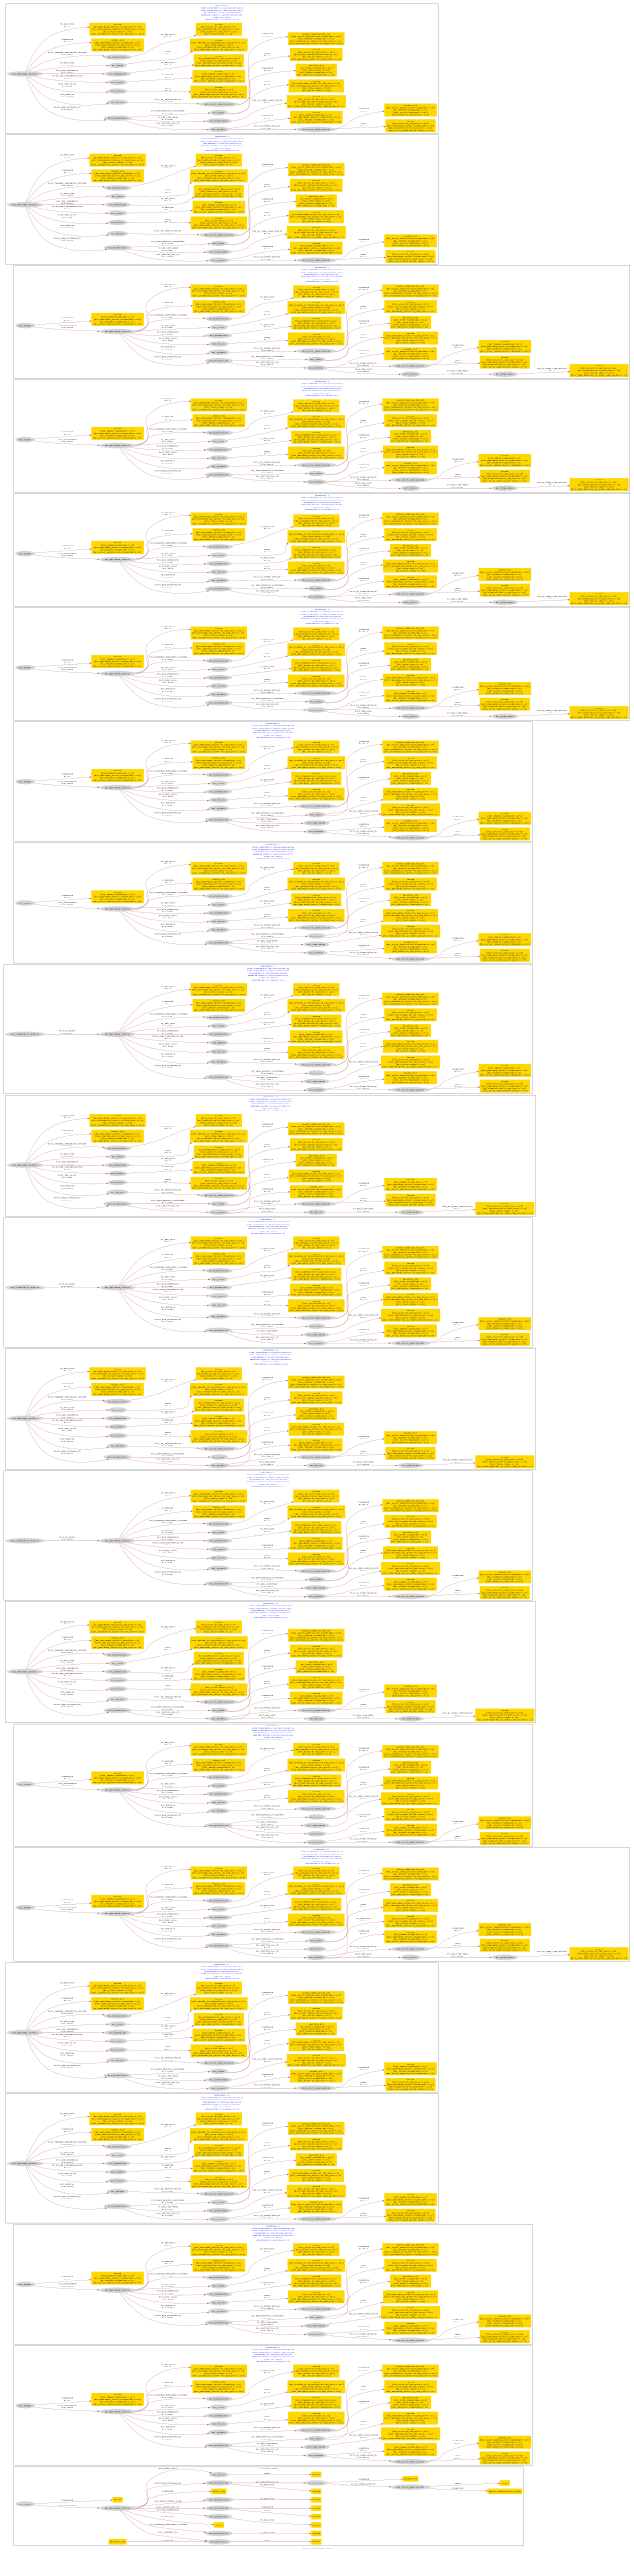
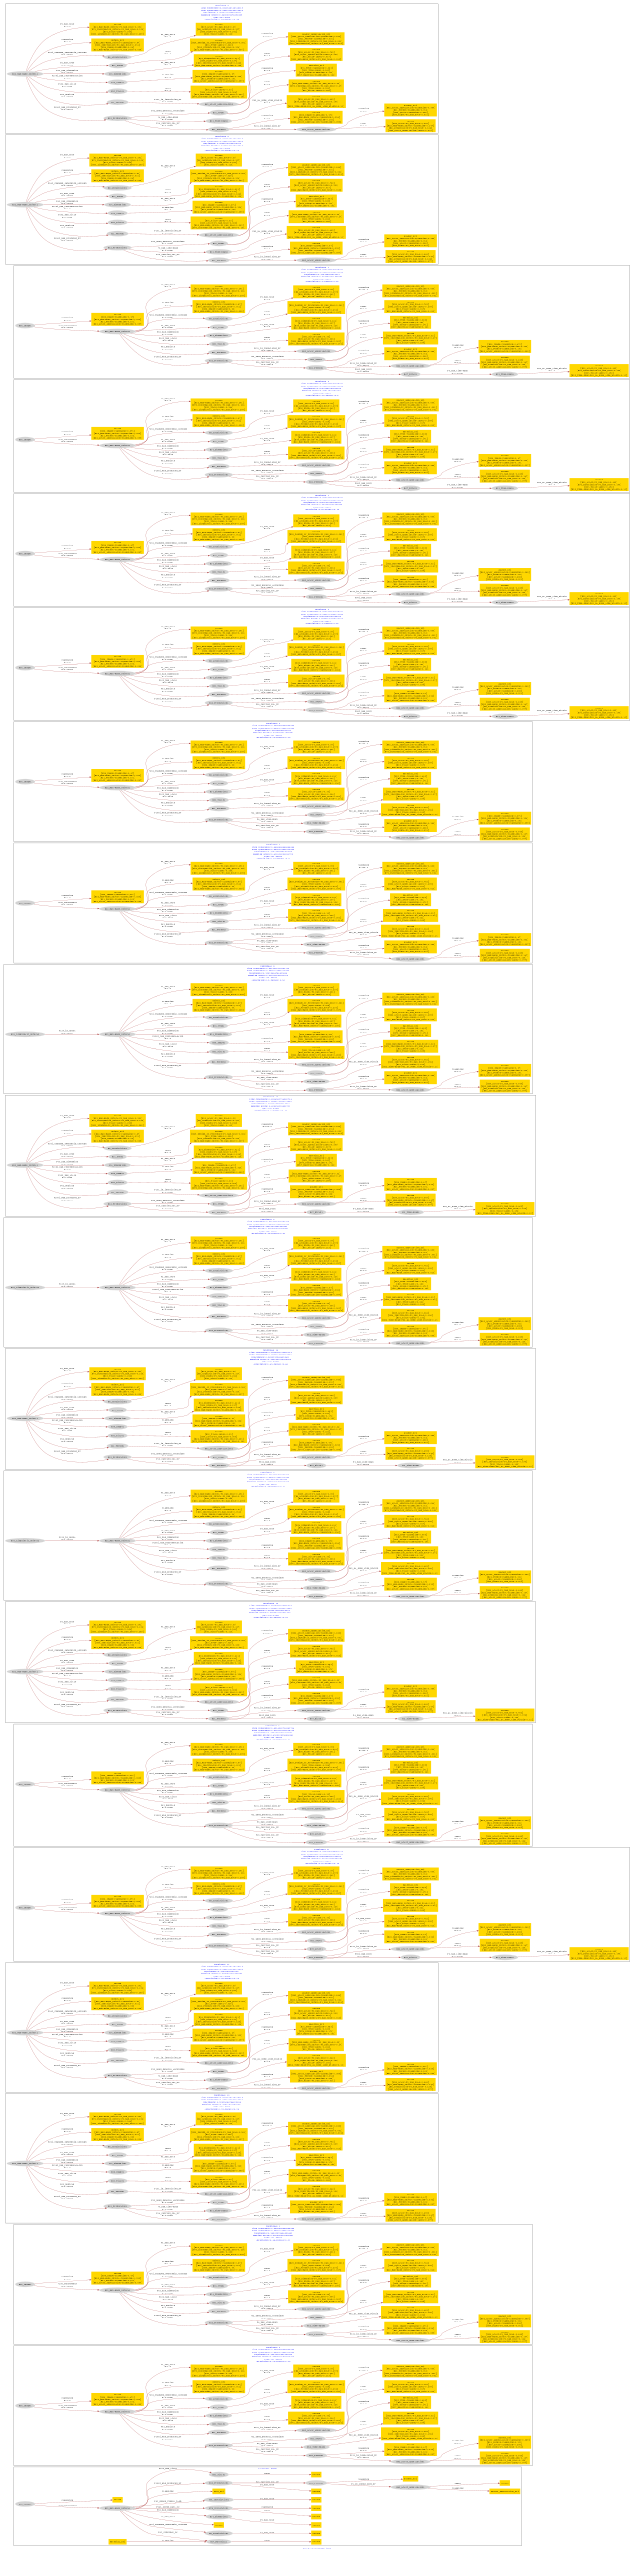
node "object_uri": label "object_uri" -> "note_uri"
node "author_appellation_within": label "author_appellation_within" -> "author_appellation_uri"
